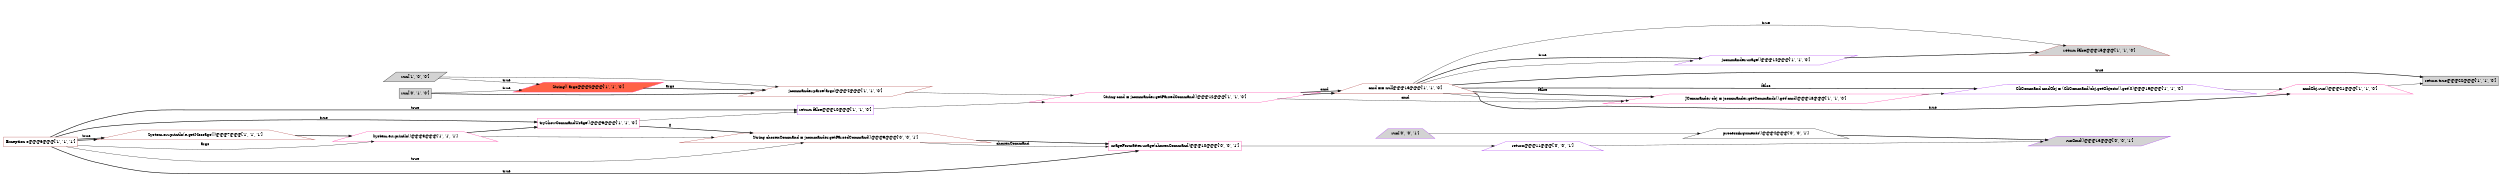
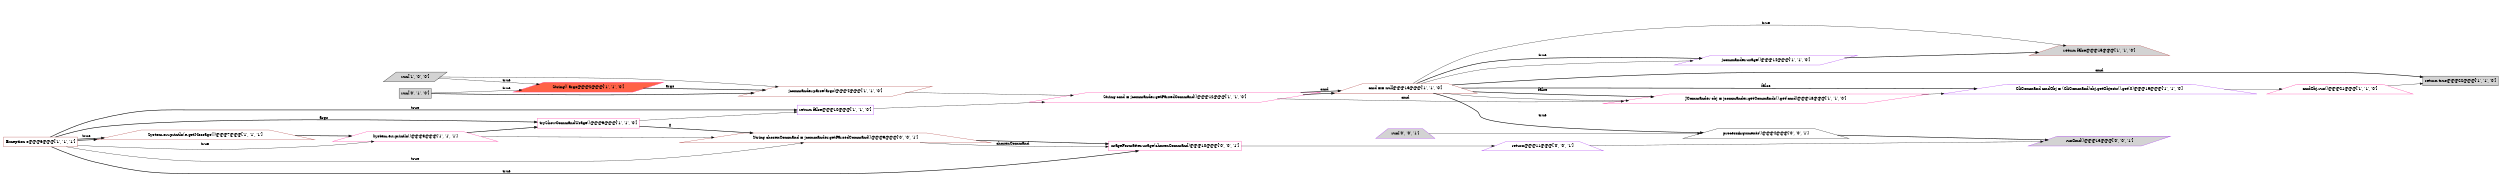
edge "cmd == null@@@13@@@['1', '1', '0']" -> "return true@@@22@@@['1', '1', '0']": label "true" -> "cmd"
edge "cmd == null@@@13@@@['1', '1', '0']" -> "cmdObj.run()@@@21@@@['1', '1', '0']": now "cmd == null@@@13@@@['1', '1', '0']" -> "processArguments()@@@4@@@['0', '0', '1']"
edge "Exception e@@@6@@@['1', '1', '1']" -> "tryShowCommandUsage()@@@9@@@['1', '1', '0']": label "true" -> "args"
edge "Exception e@@@6@@@['1', '1', '1']" -> "System.err.println()@@@8@@@['1', '1', '1']": label "args" -> "true"
